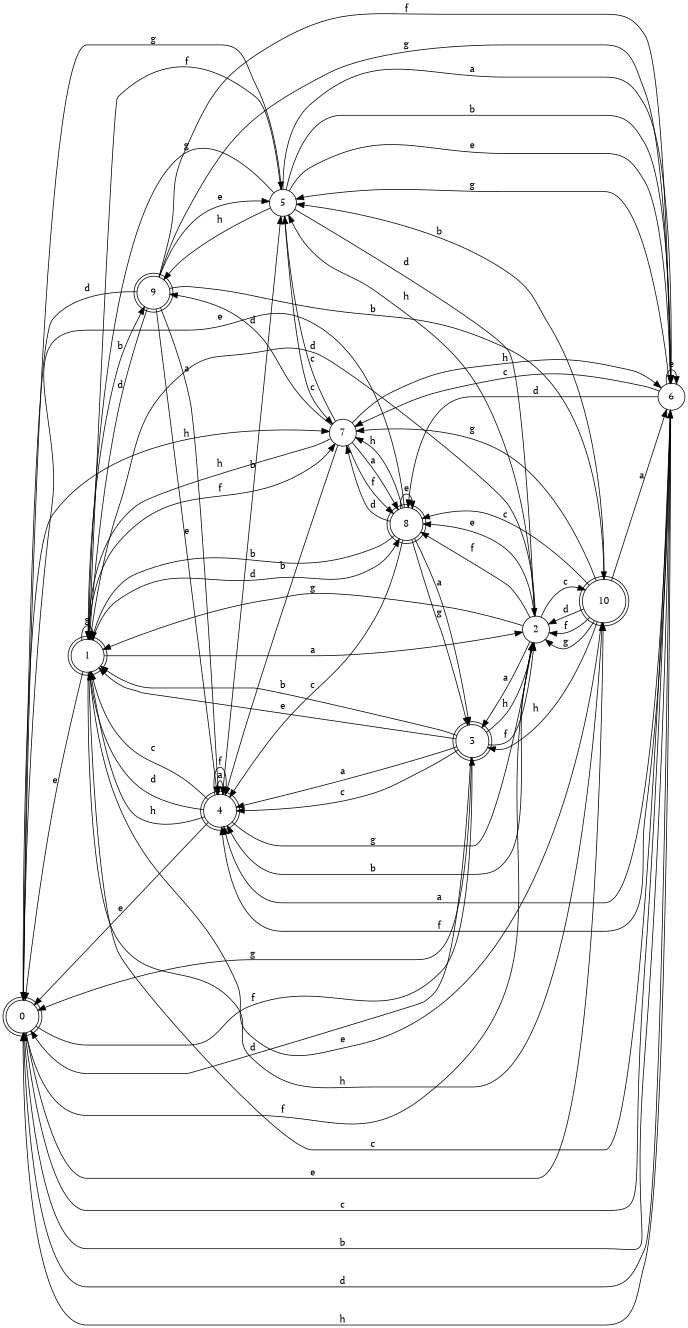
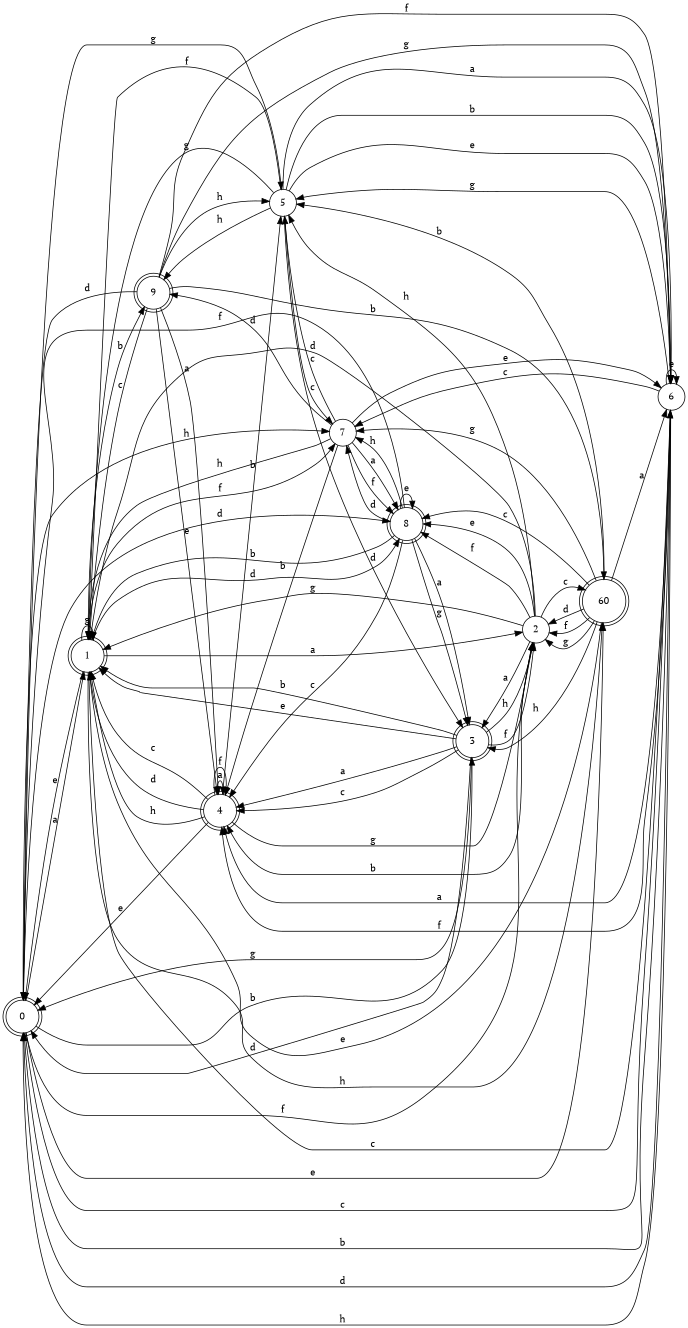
edge "9" -> "5": label "e" -> "h"
edge "8" -> "0": label "e" -> "f"
edge "5" -> "2": now "5" -> "3"
edge "7" -> "6": label "h" -> "e"
edge "9" -> "1": label "d" -> "c"
edge "6" -> "8": now "0" -> "8"
node "10": label "10" -> "60"
edge "0" -> "1": added, label "a"
edge "0" -> "3": label "f" -> "b"
